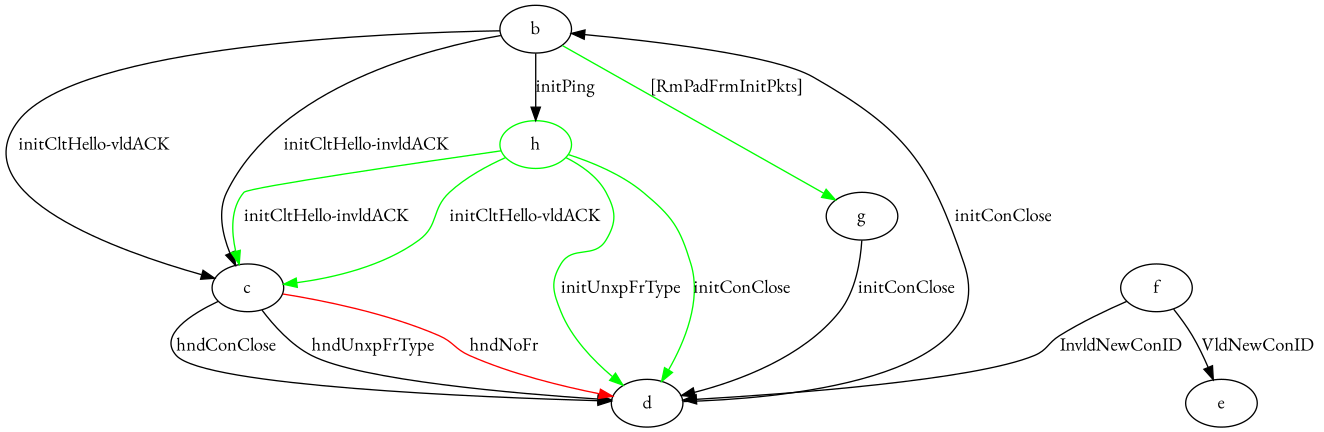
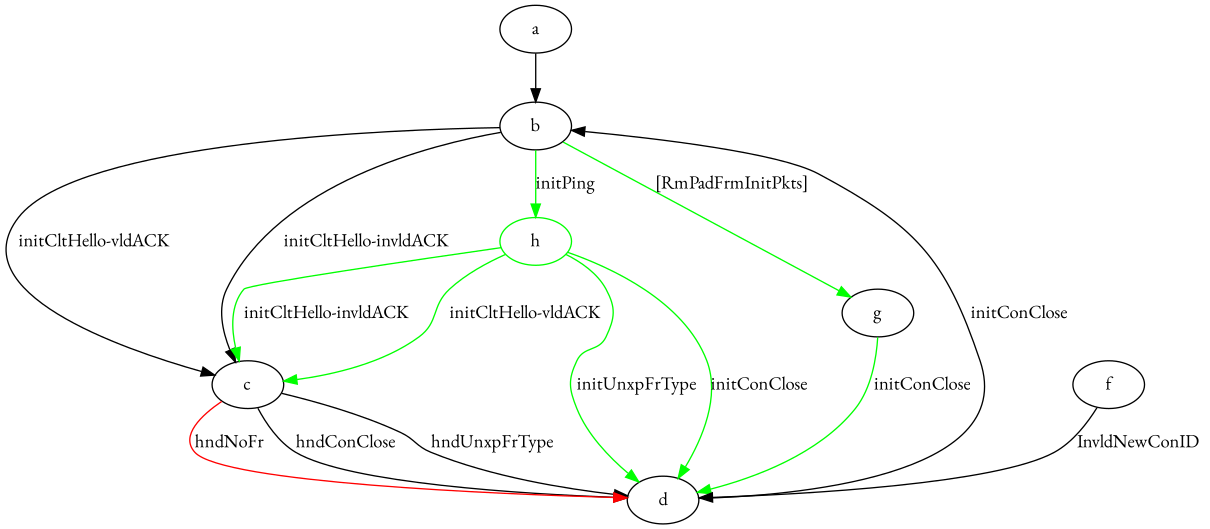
node "a": added
edge "b" -> "h": color black -> green
edge "g" -> "d": color black -> green
node "e": removed
